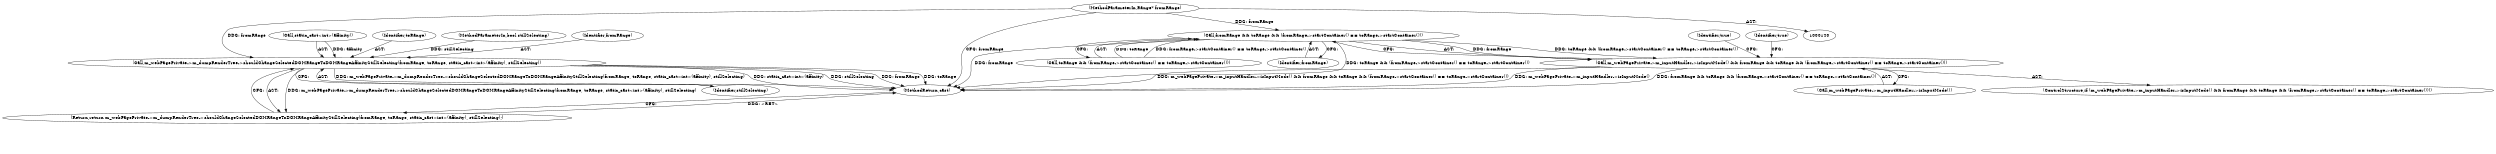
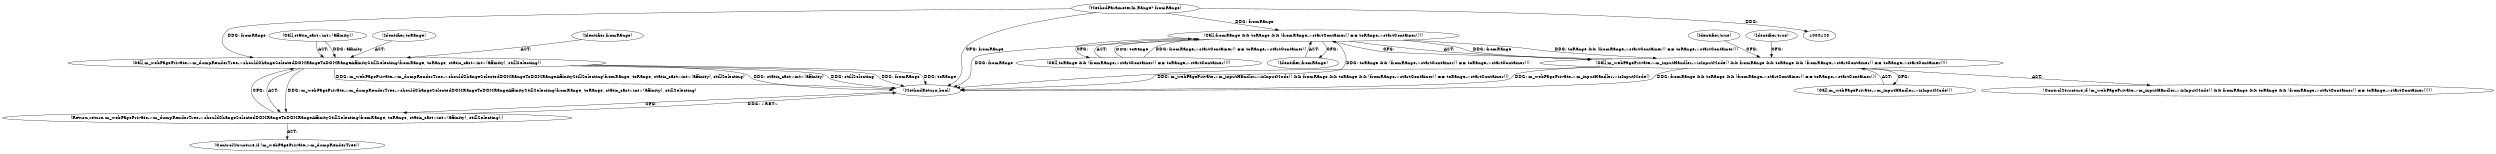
edge "(MethodParameterIn,Range* fromRange)" -> "1000140": label "AST: " -> "DDG: "
node "(MethodParameterIn,bool stillSelecting)": removed
node "(Identifier,stillSelecting)": removed
node "(MethodReturn,cast)": label "(MethodReturn,cast)" -> "(MethodReturn,bool)"
node "(ControlStructure,if (m_webPagePrivate->m_dumpRenderTree))": added
